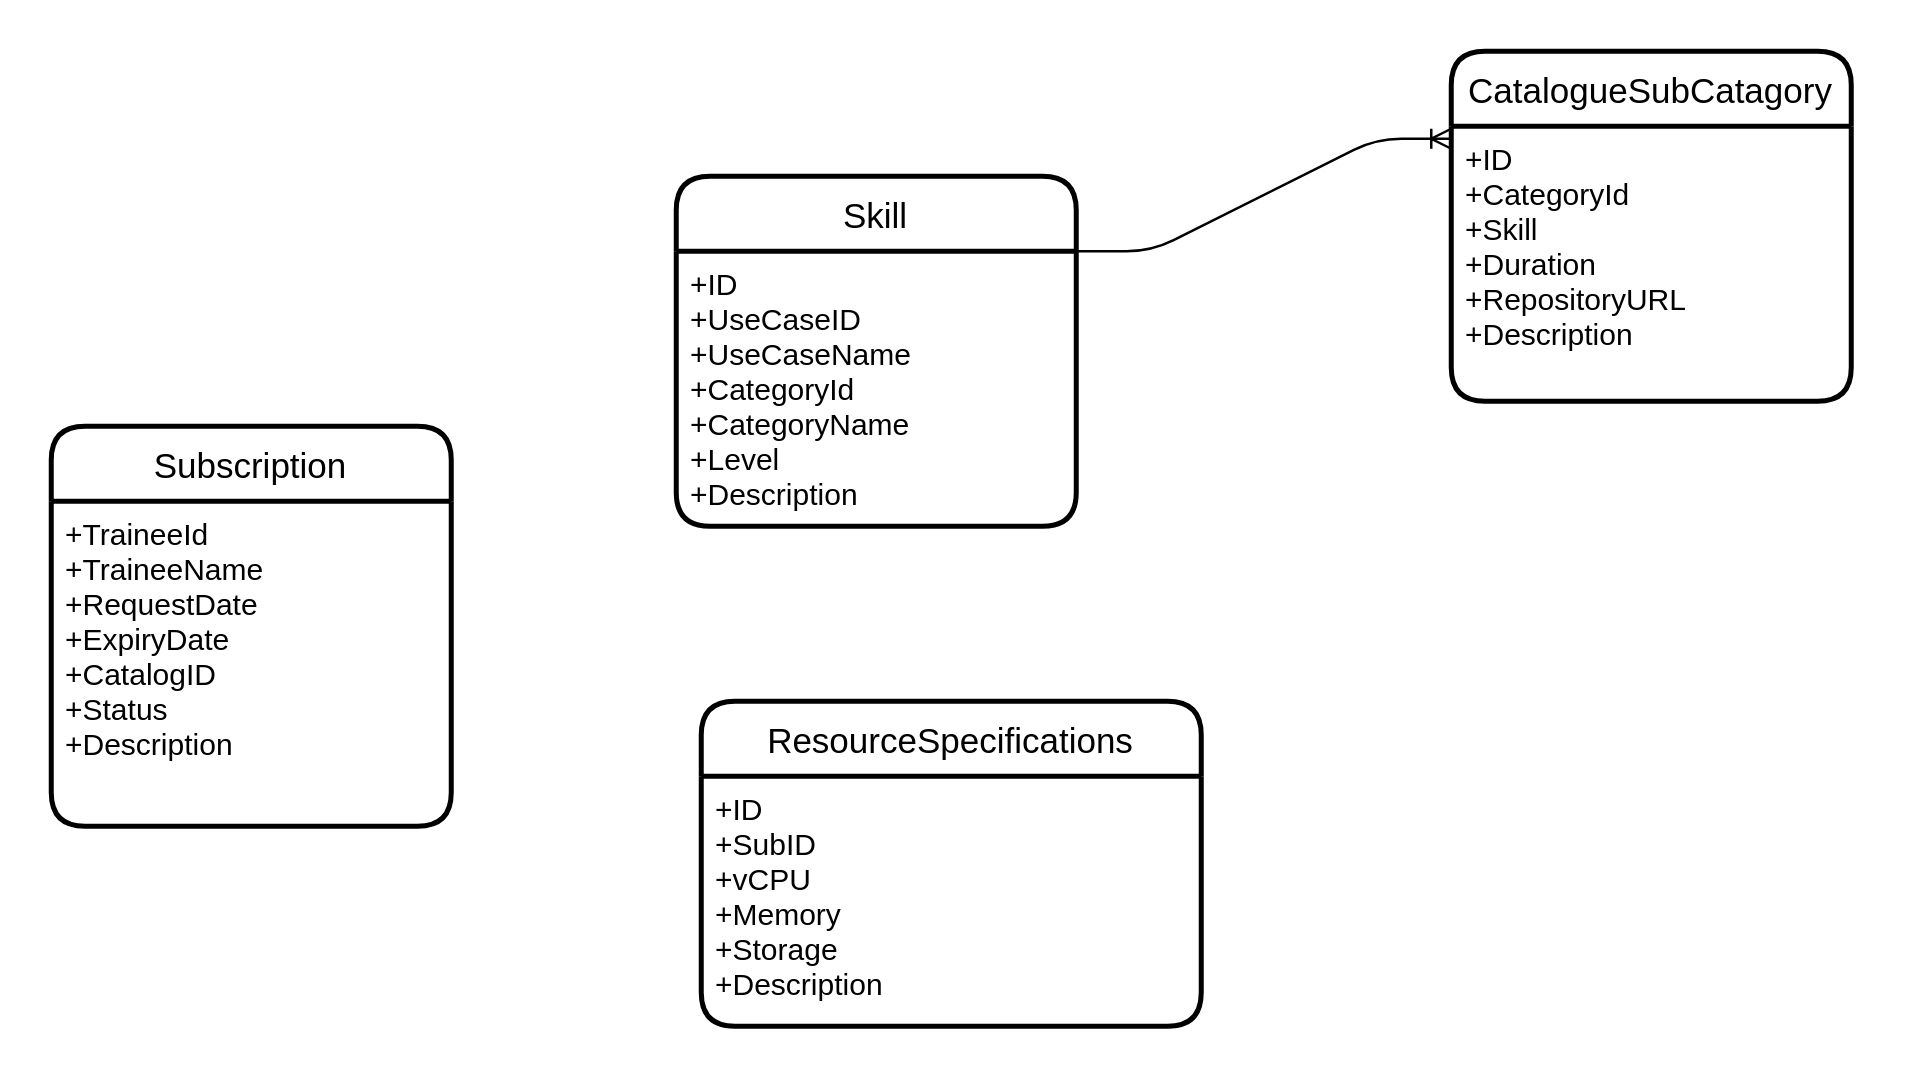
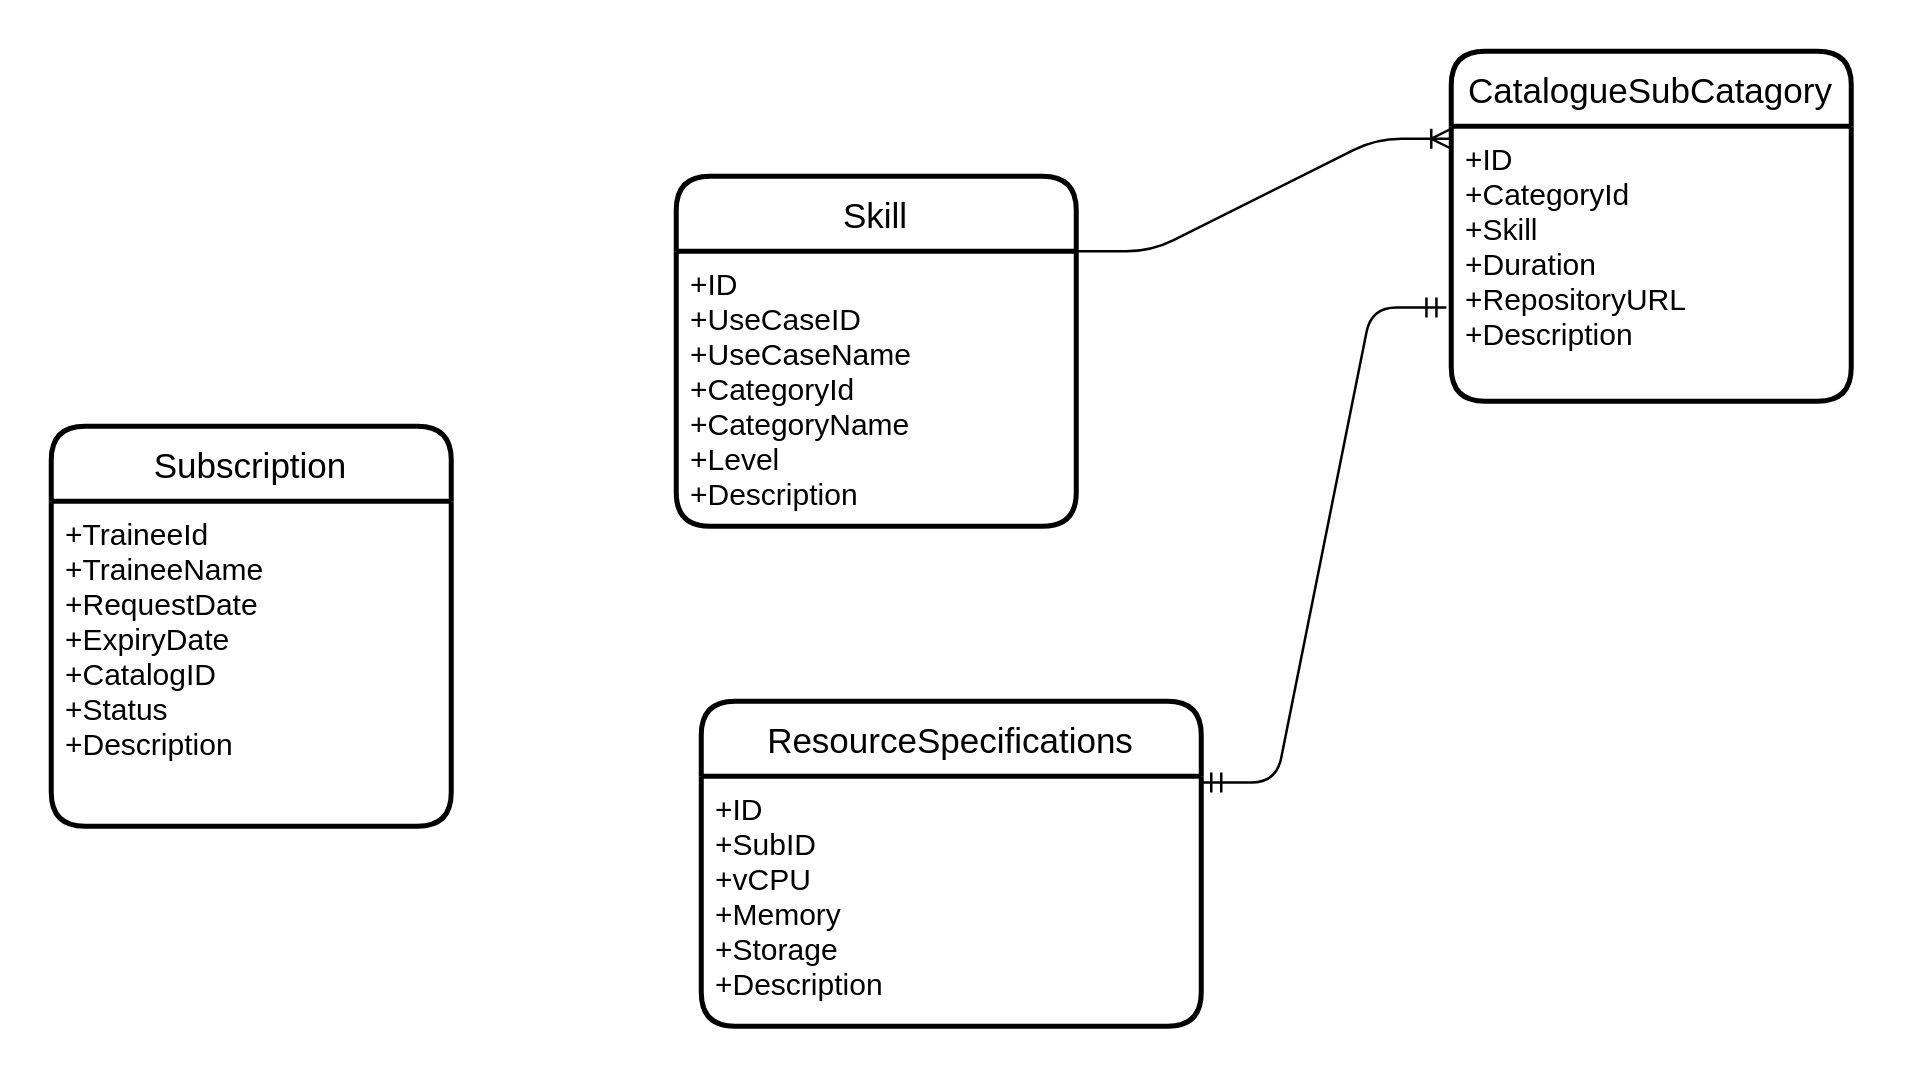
edge "+ID +CategoryId +Skill +Duration +RepositoryURL +Description" -- "ResourceSpecifications": added
